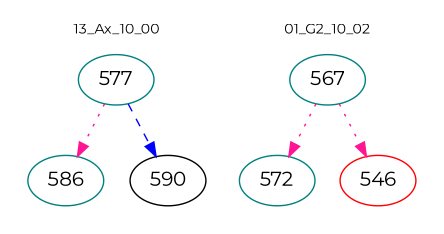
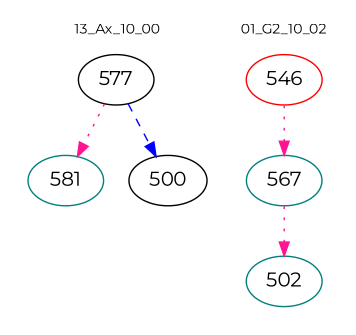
node "577": color teal -> black
edge "567" -> "546": reversed
node "586": label "586" -> "581"
node "590": label "590" -> "500"
node "572": label "572" -> "502"
